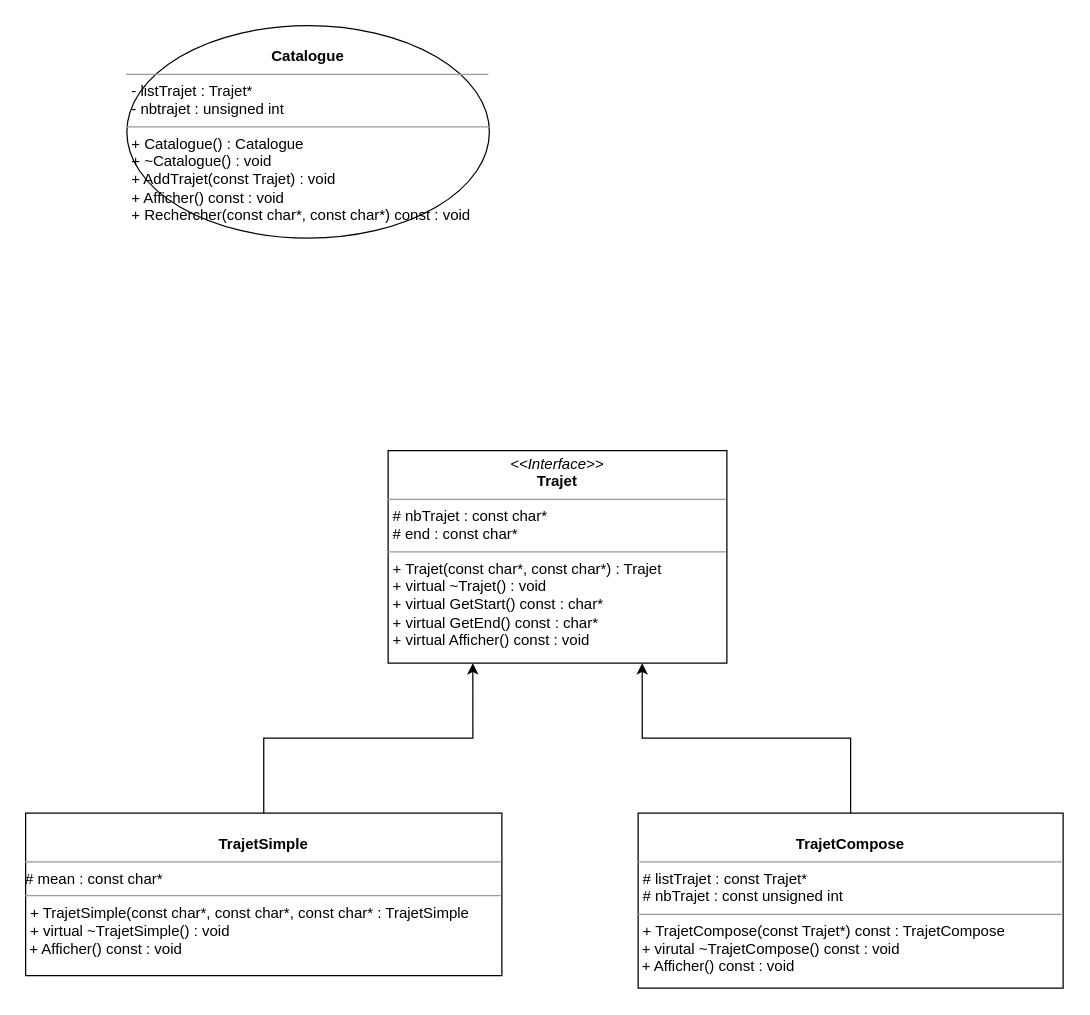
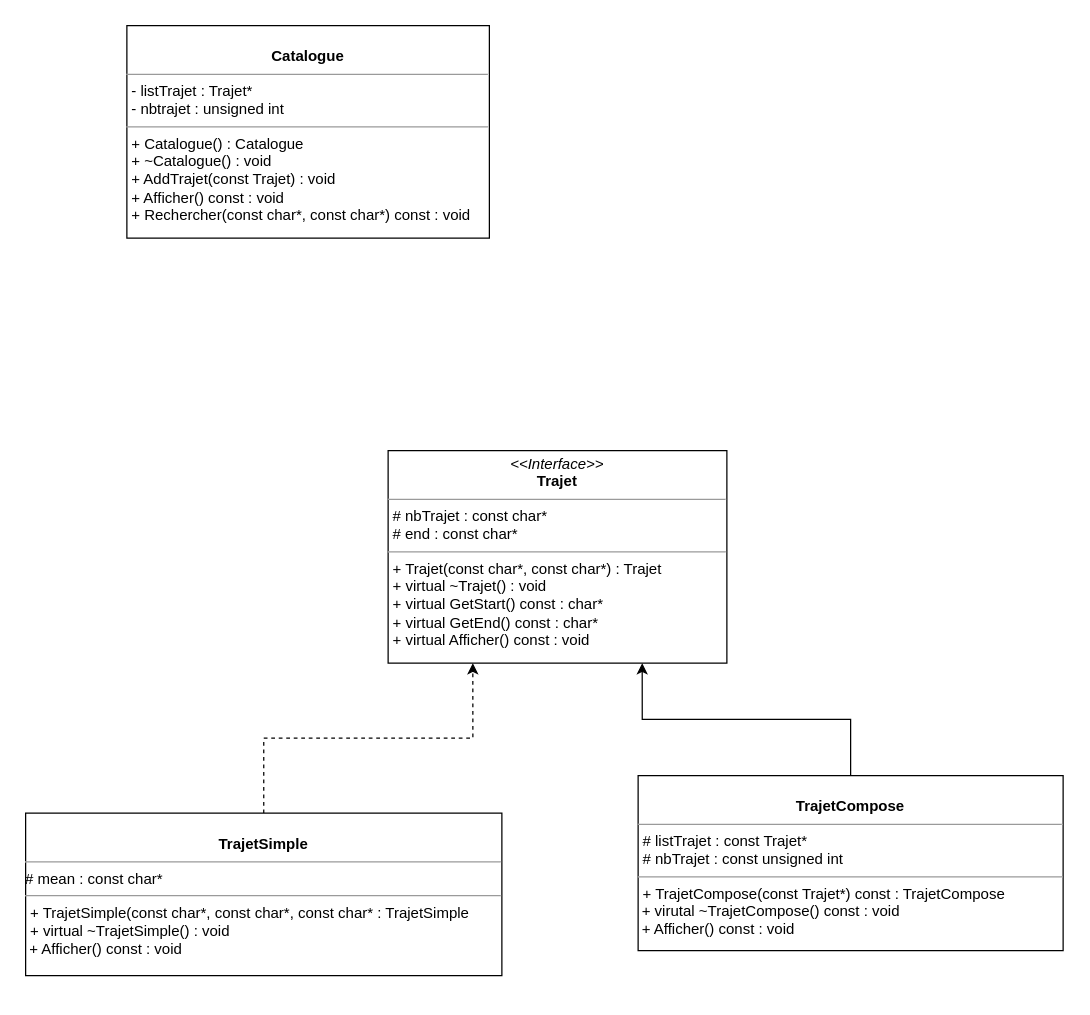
node "Catalogue - listTrajet : Trajet* - nbtrajet : unsigned int + Catalogue() : Catalogue + ~Catalogue() : void + AddTrajet(const Trajet) : void + Afficher() const : void + Rechercher(const char*, const char*) const : void": shape ellipse -> rectangle
edge "TrajetSimple # mean : const char* + TrajetSimple(const char*, const char*, const char* : TrajetSimple + virtual ~TrajetSimple() : void + Afficher() const : void" -> "<<Interface>> Trajet # nbTrajet : const char* # end : const char* + Trajet(const char*, const char*) : Trajet + virtual ~Trajet() : void + virtual GetStart() const : char* + virtual GetEnd() const : char* + virtual Afficher() const : void": style solid -> dashed
node "TrajetCompose # listTrajet : const Trajet* # nbTrajet : const unsigned int + TrajetCompose(const Trajet*) const : TrajetCompose + virutal ~TrajetCompose() const : void + Afficher() const : void": moved (851, 901) -> (851, 863)
